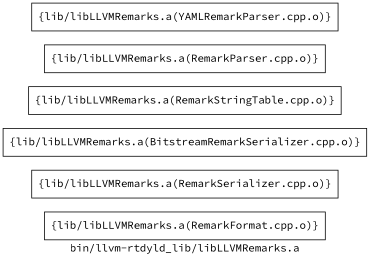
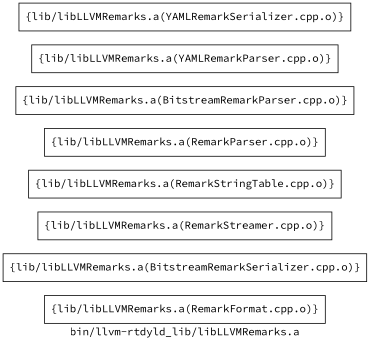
node "{lib/libLLVMRemarks.a(YAMLRemarkSerializer.cpp.o)}": added
node "{lib/libLLVMRemarks.a(BitstreamRemarkParser.cpp.o)}": added
node "{lib/libLLVMRemarks.a(RemarkSerializer.cpp.o)}": removed
node "{lib/libLLVMRemarks.a(RemarkStreamer.cpp.o)}": added
